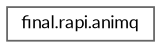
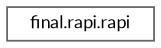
node "final.rapi.animq": label "final.rapi.animq" -> "final.rapi.rapi"
